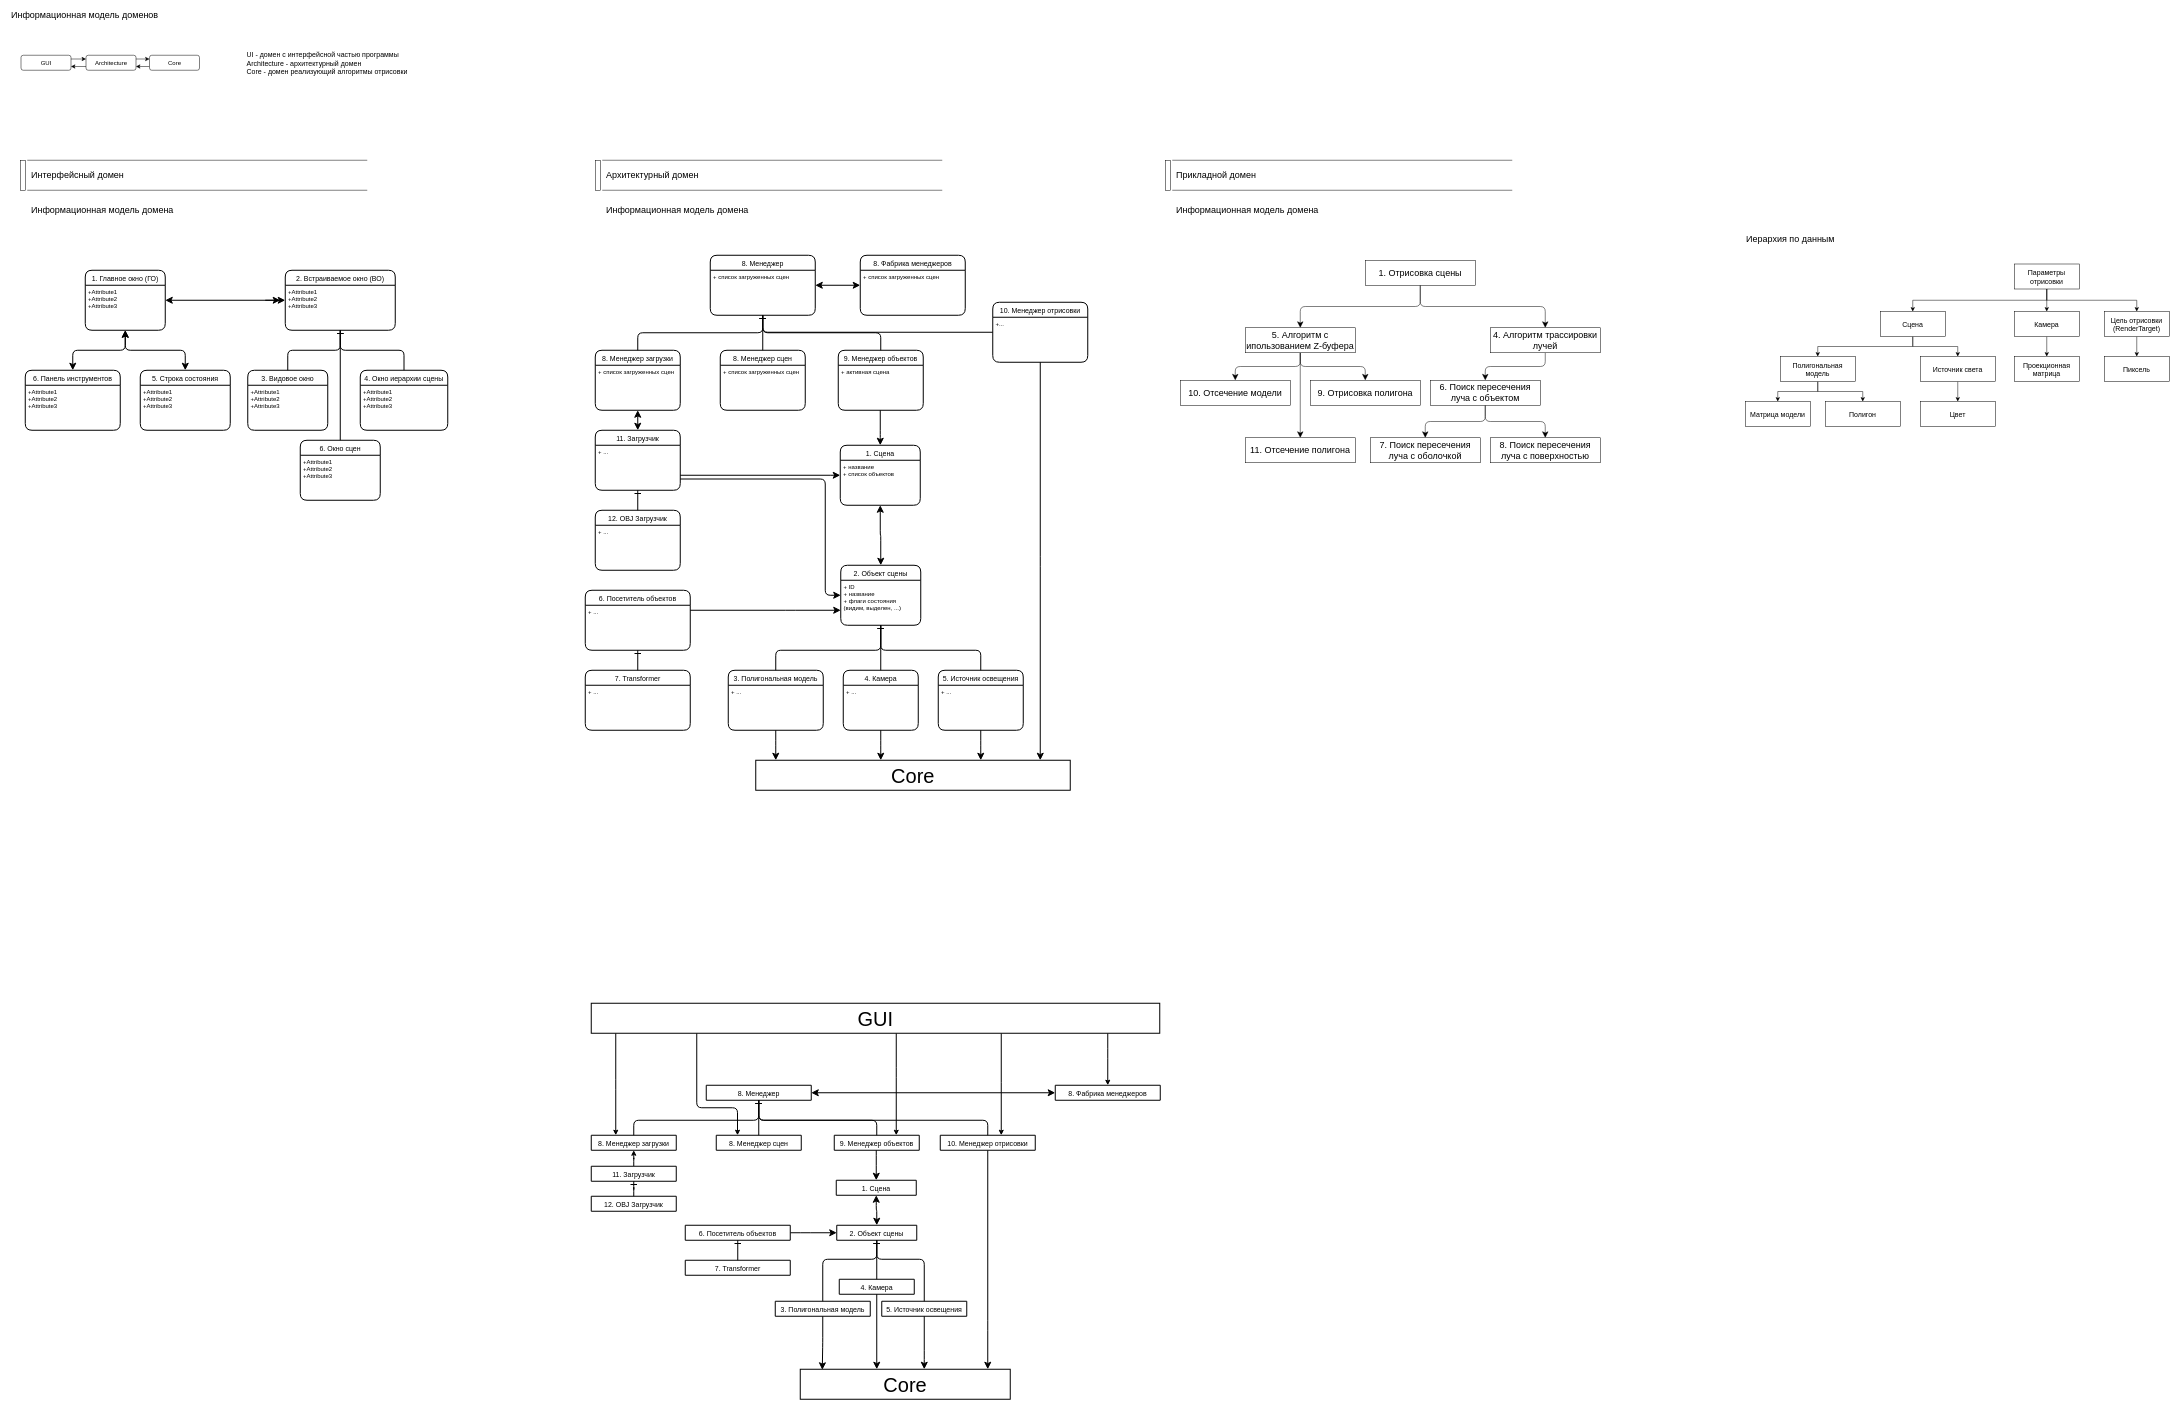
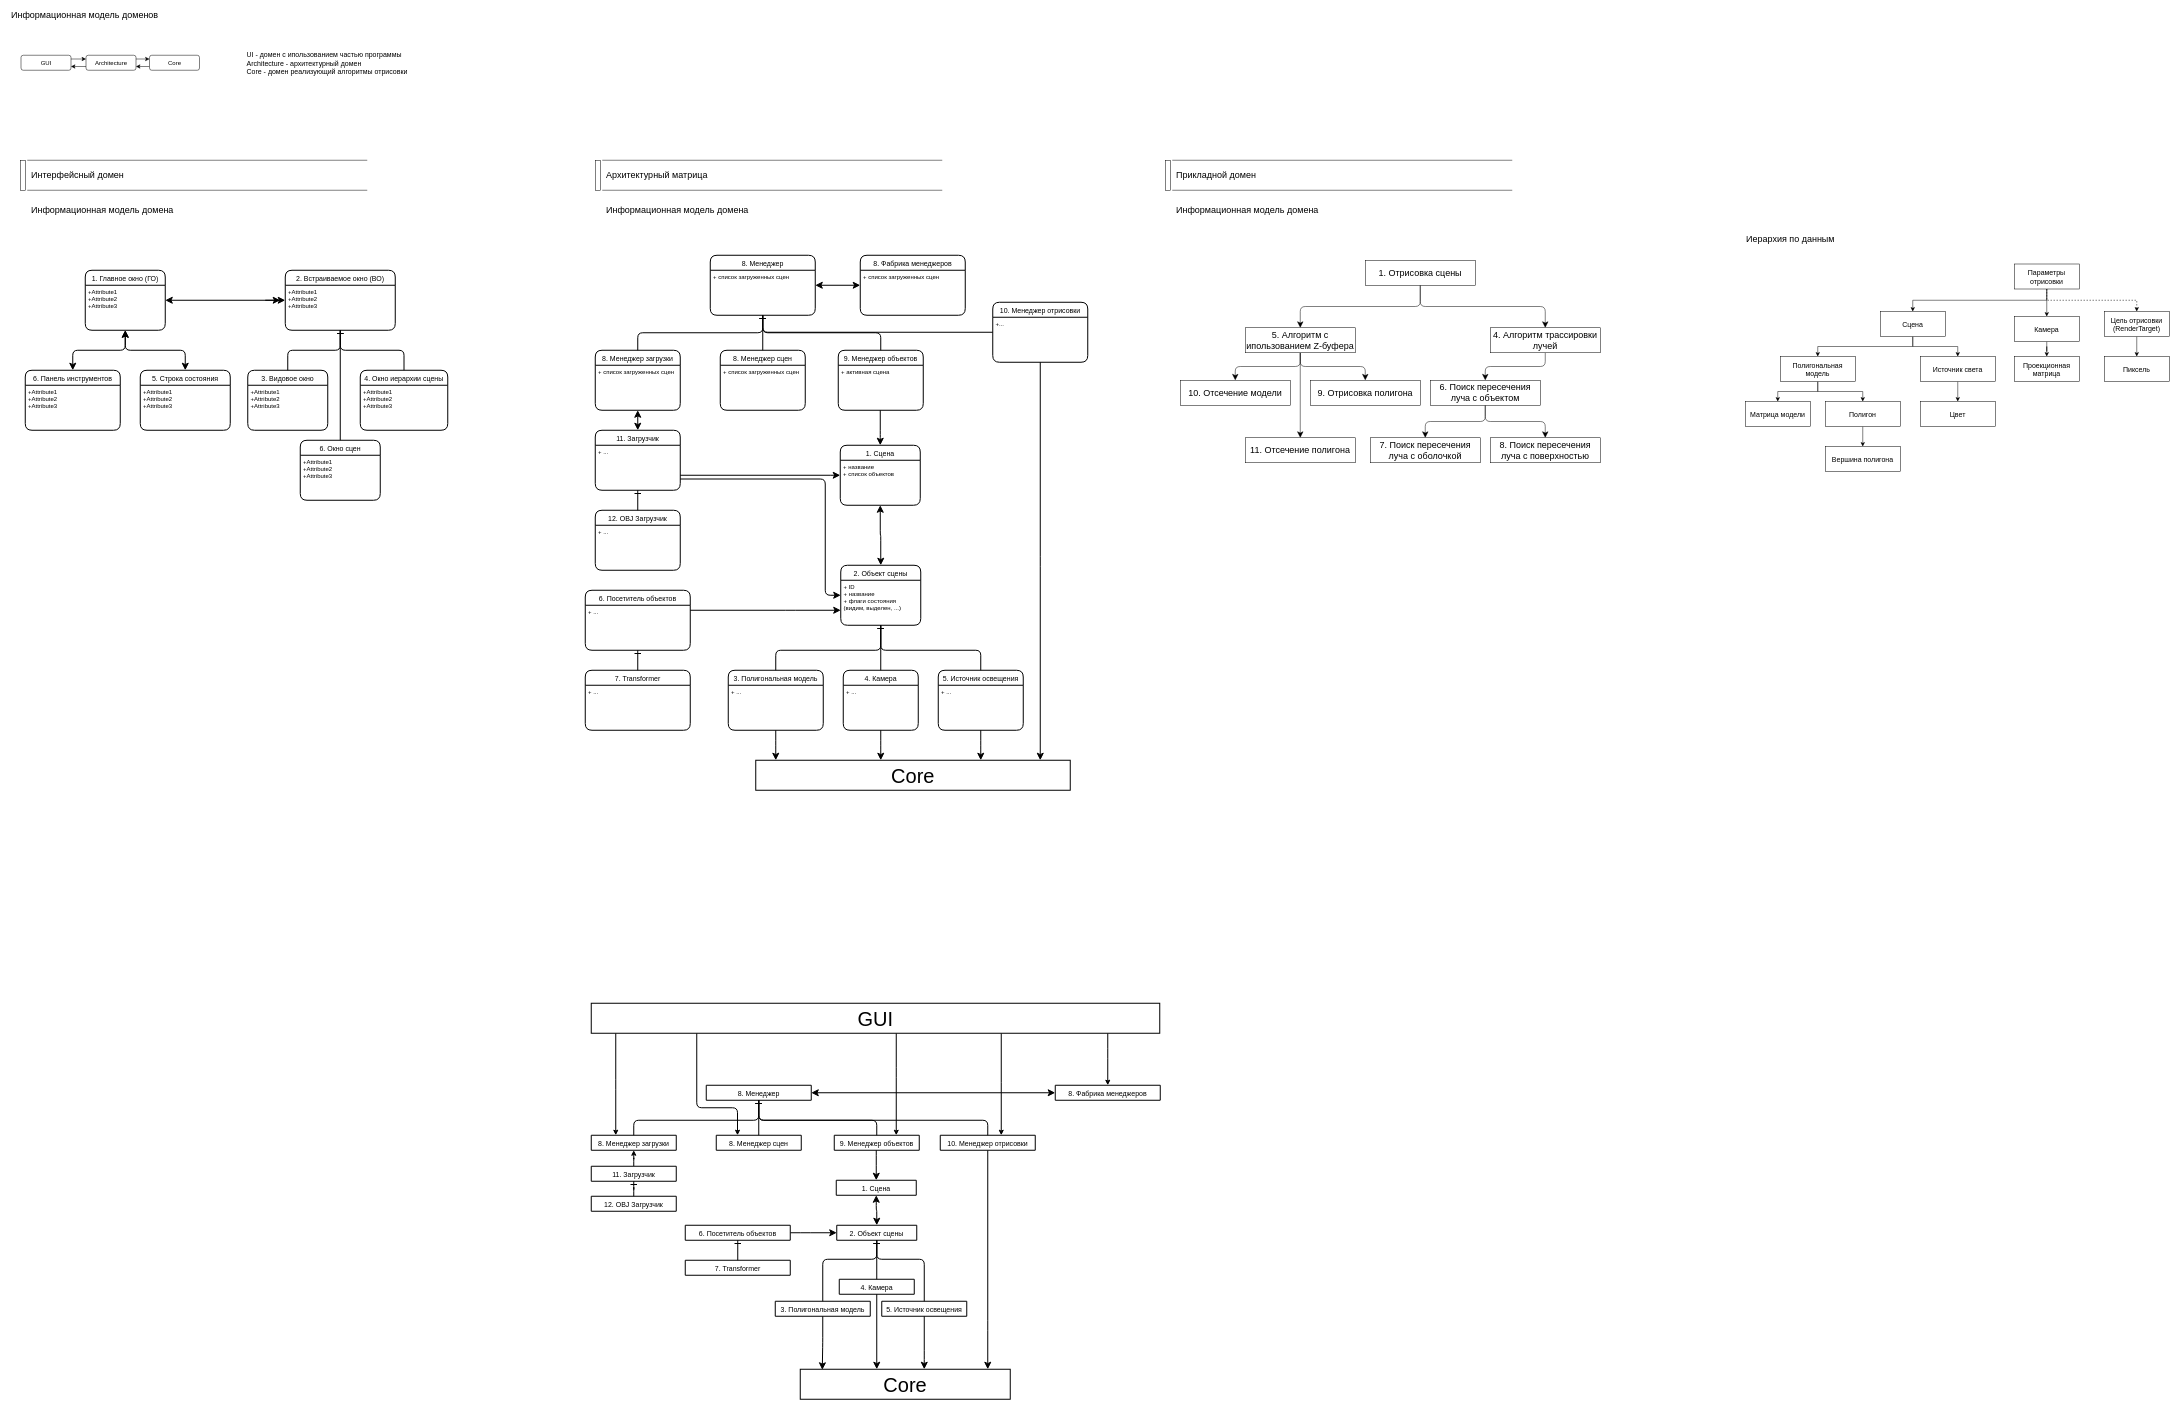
node "UI - домен с интерфейсной частью программы Architecture - архитектурный домен Core - домен реализующий алгоритмы отрисовки": label "UI - домен с интерфейсной частью программы Architecture - архитектурный домен Core - домен реализующий алгоритмы отрисовки" -> "UI - домен с ипользованием частью программы Architecture - архитектурный домен Core - домен реализующий алгоритмы отрисовки"
node "Архитектурный домен": label "Архитектурный домен" -> "Архитектурный матрица"
edge "Параметры отрисовки" -> "Цель отрисовки (RenderTarget)": style solid -> dashed
node "Камера": moved (2047, 324) -> (2047, 329)
edge "Полигон" -> "Вершина полигона": added
node "Вершина полигона": added
